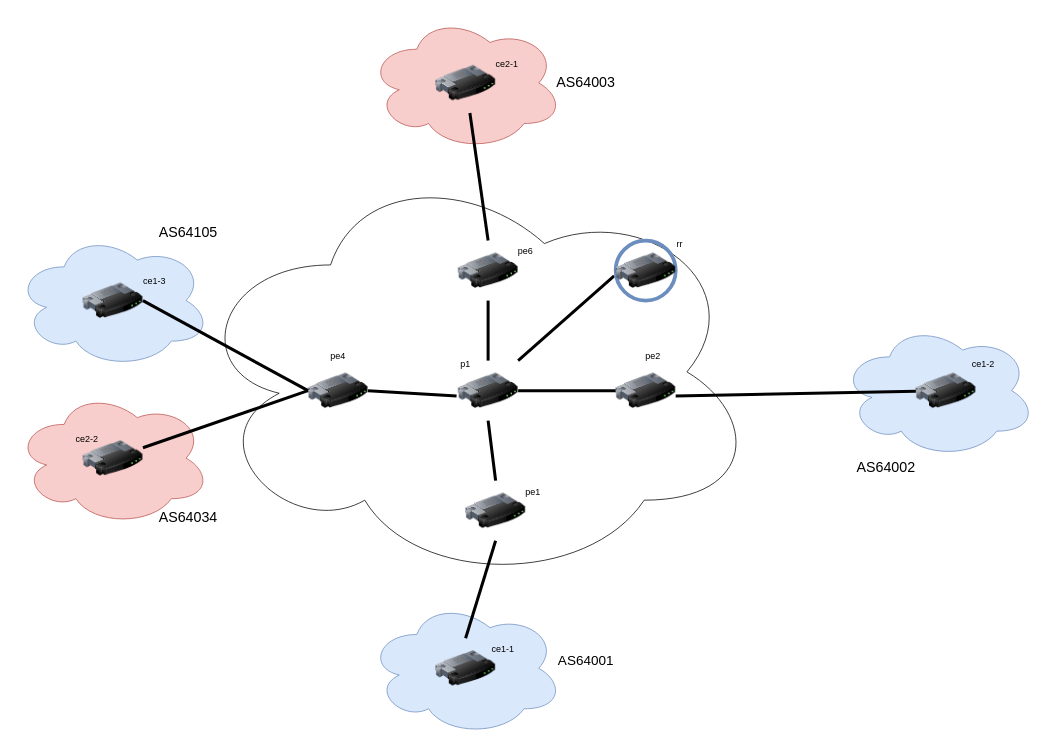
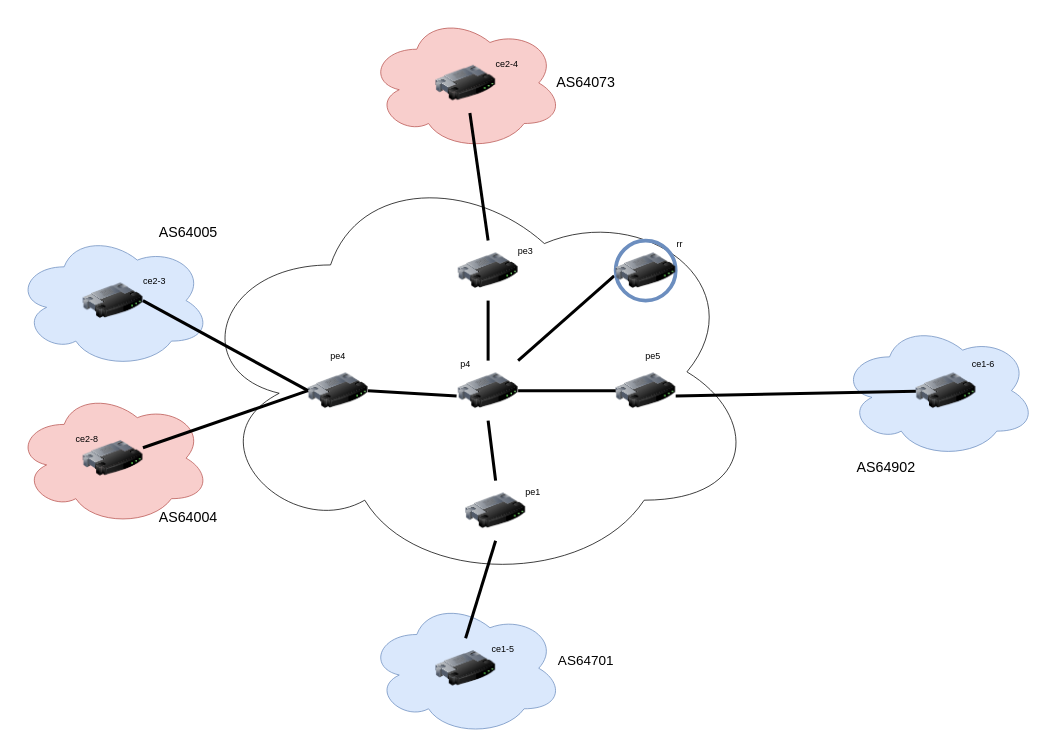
node "ce2-1": label "ce2-1" -> "ce2-4"
node "AS64003": label "AS64003" -> "AS64073"
node "AS64105": label "AS64105" -> "AS64005"
node "pe6": label "pe6" -> "pe3"
node "ce1-3": label "ce1-3" -> "ce2-3"
node "pe2": label "pe2" -> "pe5"
node "p1": label "p1" -> "p4"
node "ce1-2": label "ce1-2" -> "ce1-6"
node "ce2-2": label "ce2-2" -> "ce2-8"
node "AS64002": label "AS64002" -> "AS64902"
node "AS64034": label "AS64034" -> "AS64004"
node "ce1-1": label "ce1-1" -> "ce1-5"
node "AS64001": label "AS64001" -> "AS64701"
